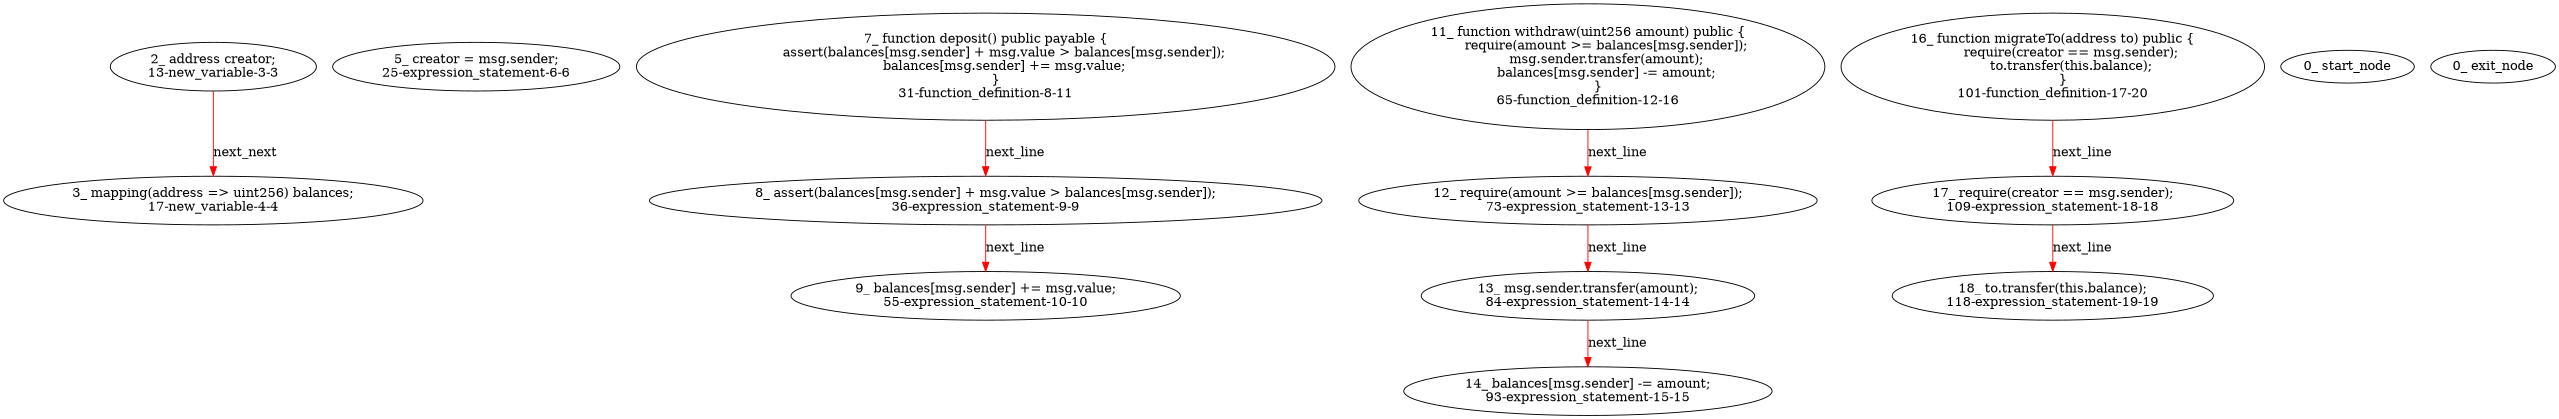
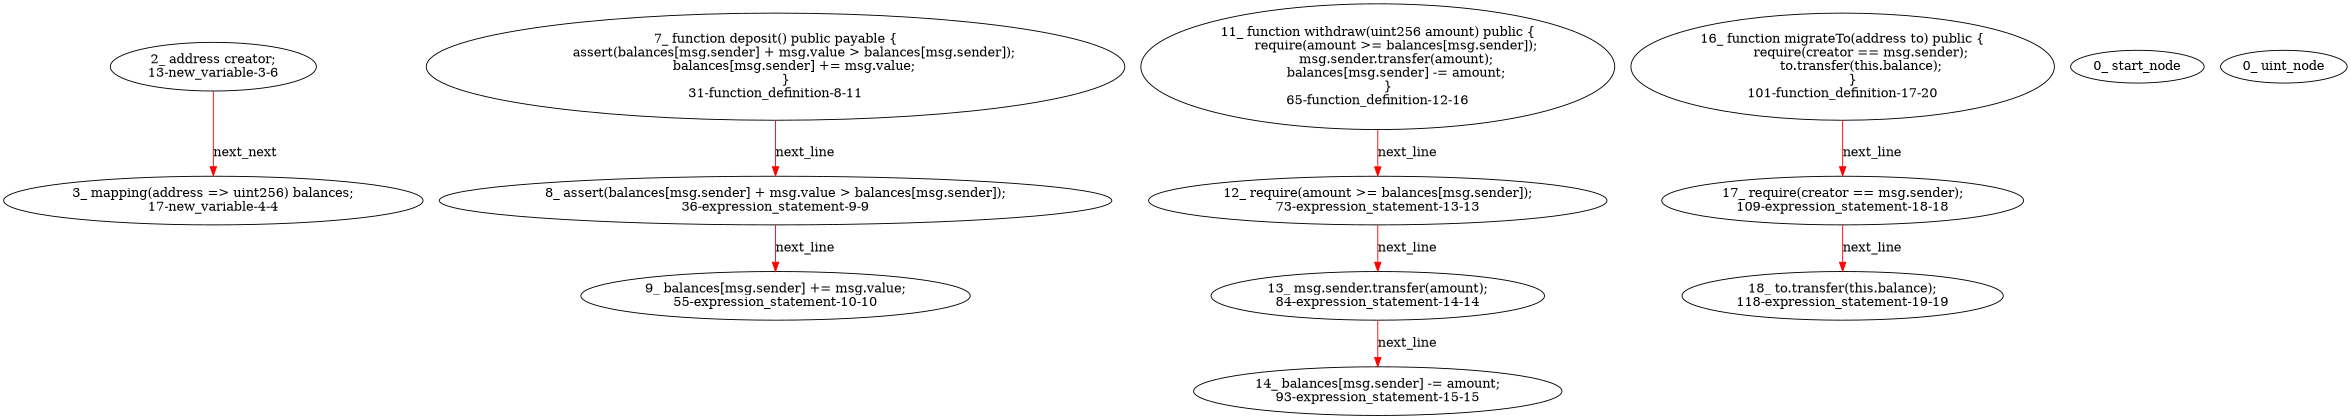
node "2_ address creator; 13-new_variable-3-3": label "2_ address creator; 13-new_variable-3-3" -> "2_ address creator; 13-new_variable-3-6"
node "5_ creator = msg.sender; 25-expression_statement-6-6": removed
node "0_ exit_node": label "0_ exit_node" -> "0_ uint_node"
